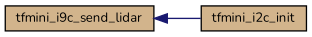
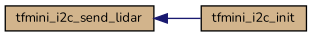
node "tfmini_i9c_send_lidar": label "tfmini_i9c_send_lidar" -> "tfmini_i2c_send_lidar"
